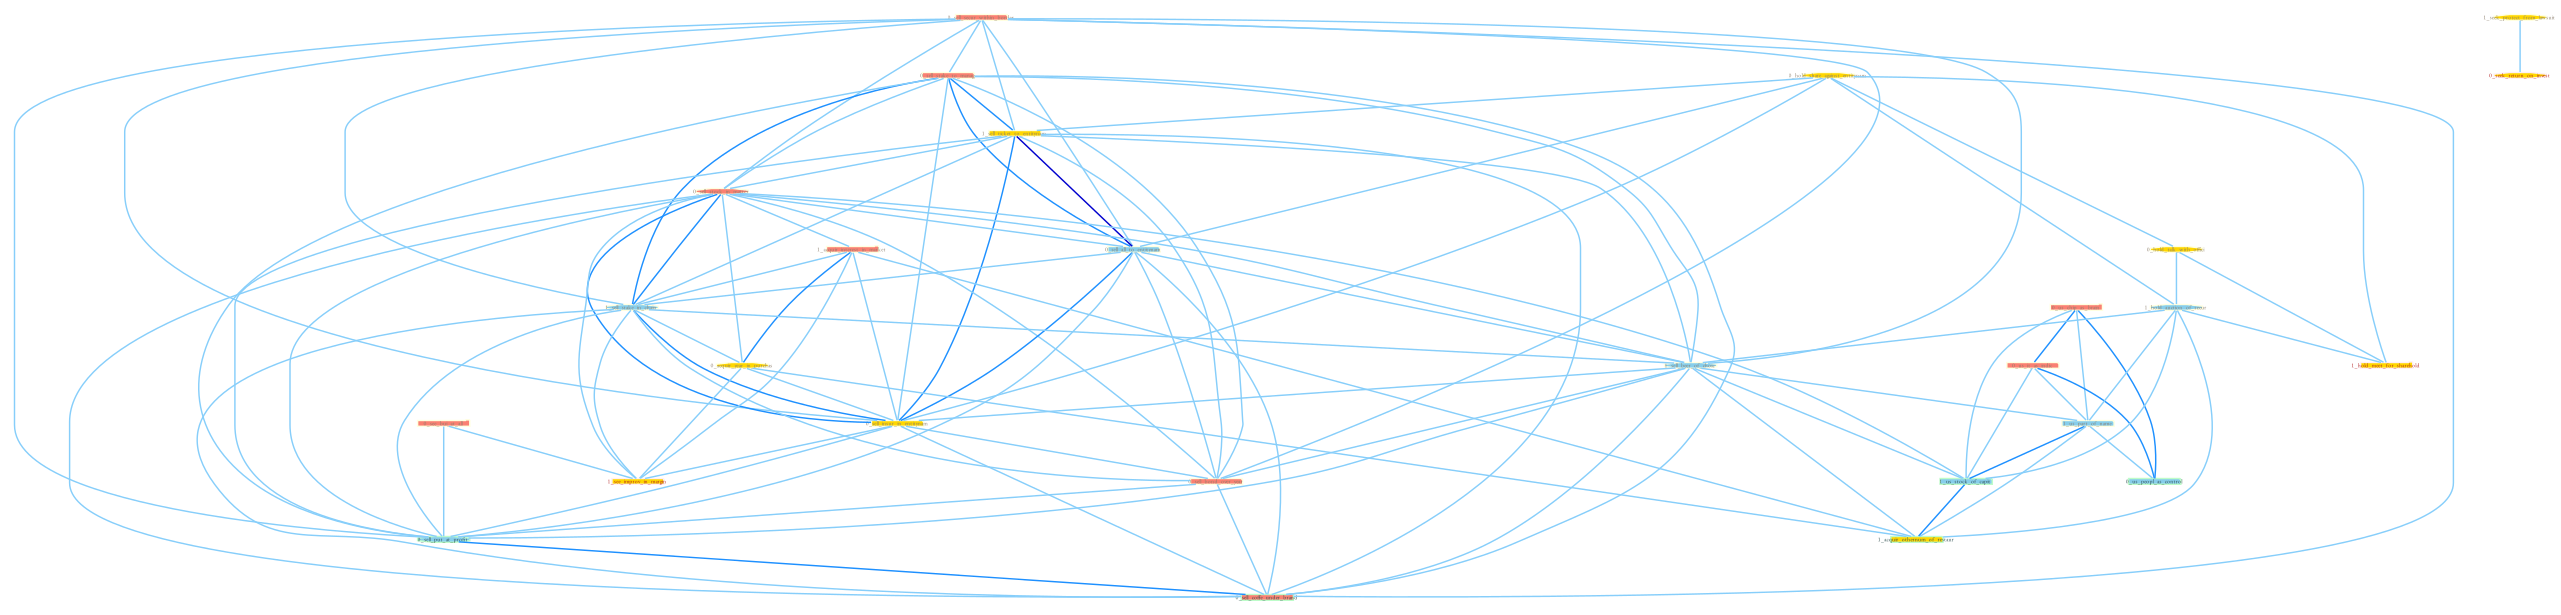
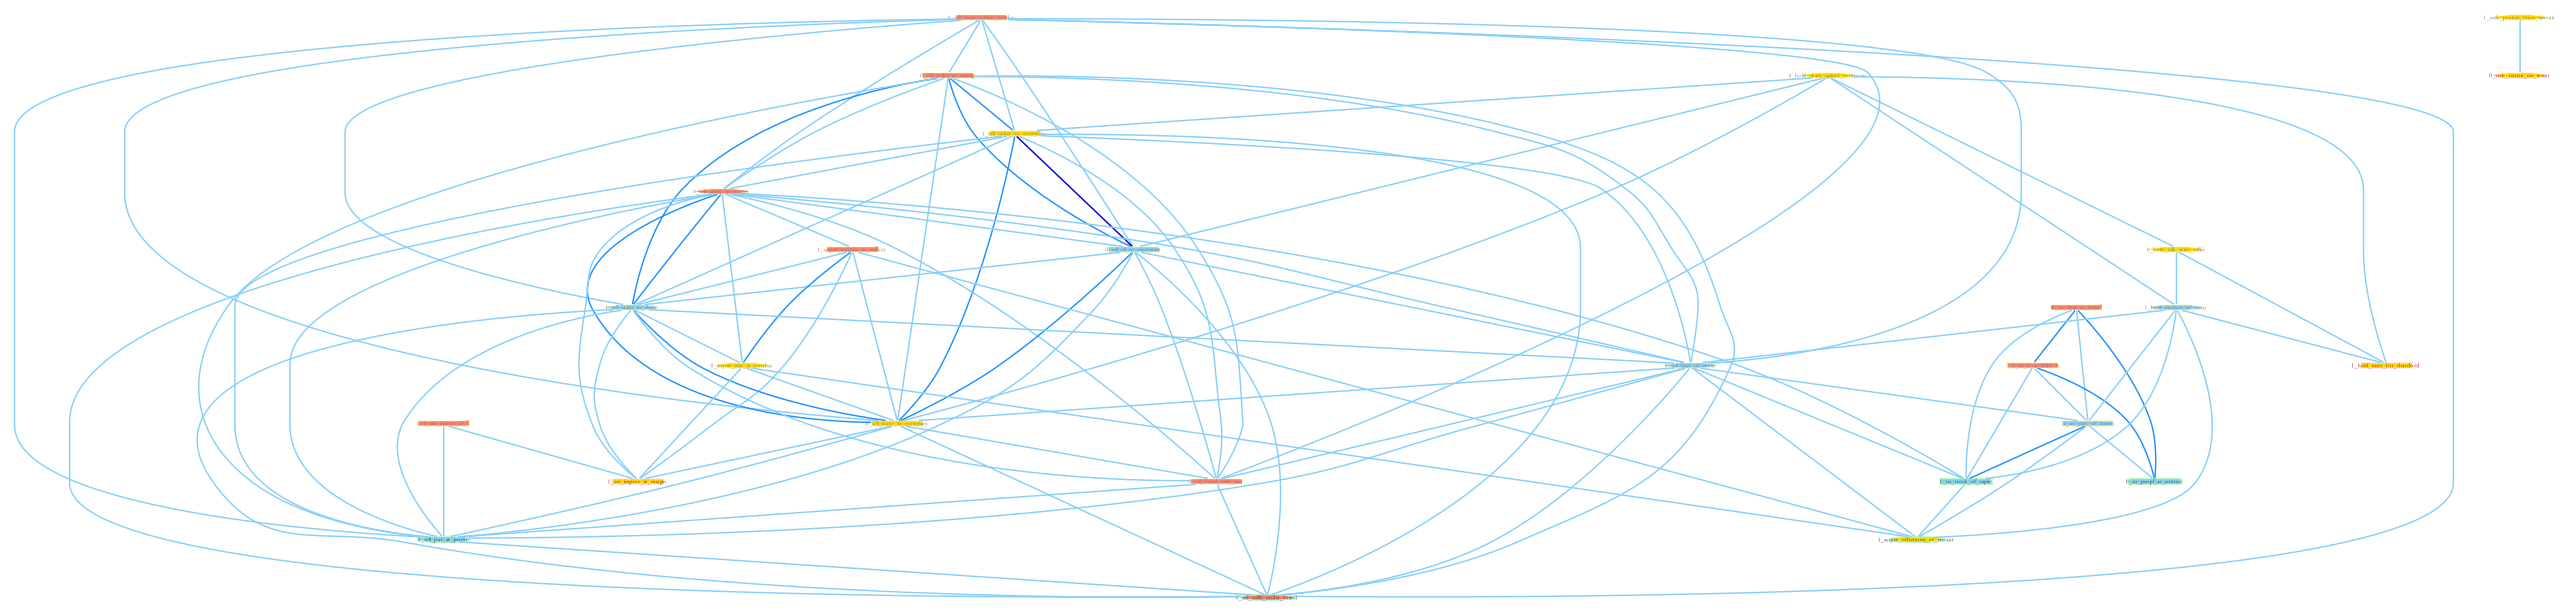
edge "1_us_stock_of_capit" -- "1_acquir_othernum_of_restaur": color #1e90ff -> #87cefa
node "1_acquir_othernum_of_restaur": shape note -> octagon
edge "0_sell_put_at_profit" -- "0_sell_coffe_under_brand": color #1e90ff -> #87cefa
node "0_sell_coffe_under_brand": shape folder -> octagon
